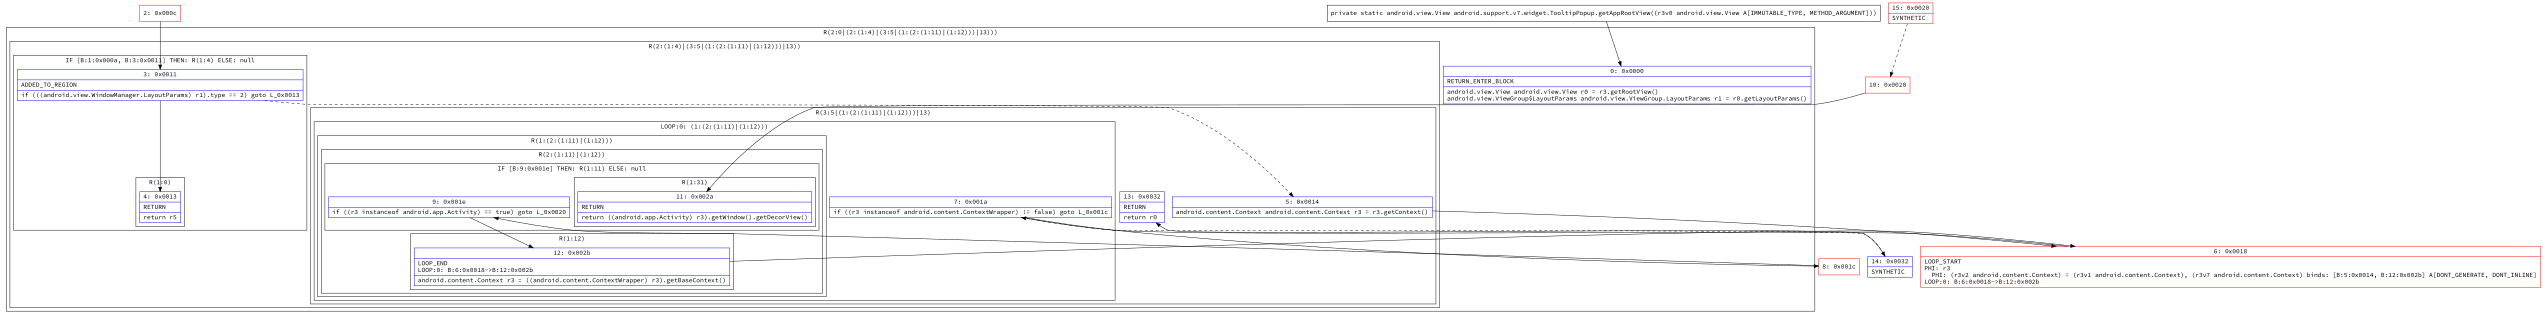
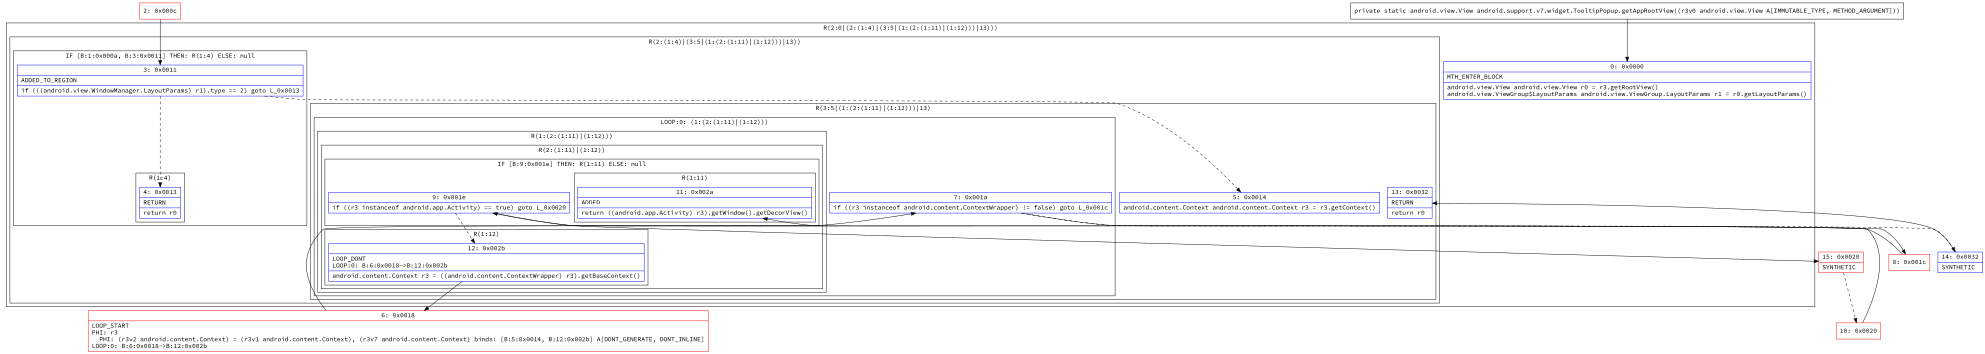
node "0: 0x0000": text "RETURN_ENTER_BLOCK" -> "MTH_ENTER_BLOCK"
edge "3: 0x0011" -> "4: 0x0013": style solid -> dashed
cluster "R(1:0)": label "R(1:0)" -> "R(1:4)"
cluster "R(1:31)": label "R(1:31)" -> "R(1:11)"
node "11: 0x002a": text "RETURN" -> "ADDED"
node "4: 0x0013": text "return r5" -> "return r0"
edge "5: 0x0014" -> "6: 0x0018": removed
edge "9: 0x001e" -> "12: 0x002b": style solid -> dashed
edge "9: 0x001e" -> "15: 0x0020": added
node "12: 0x002b": text "LOOP_END" -> "LOOP_DONT"
